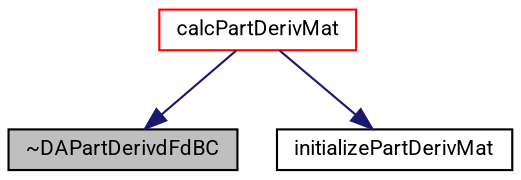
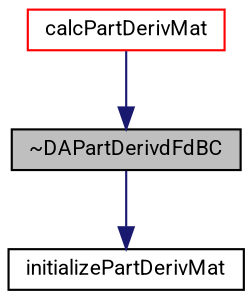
edge "calcPartDerivMat" -> "initializePartDerivMat": now "~DAPartDerivdFdBC" -> "initializePartDerivMat"
